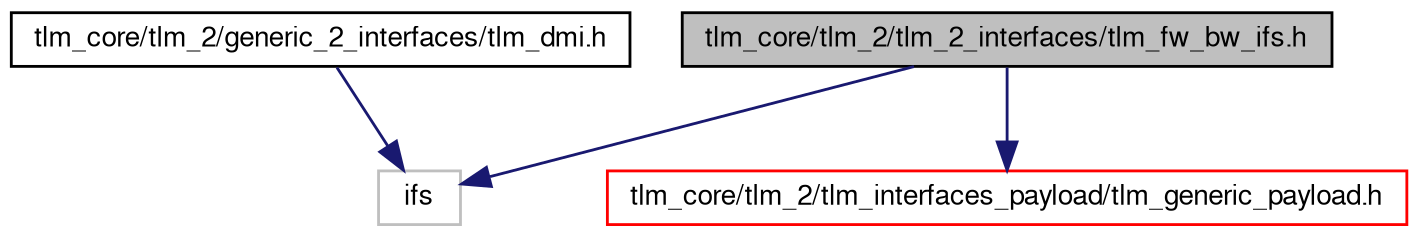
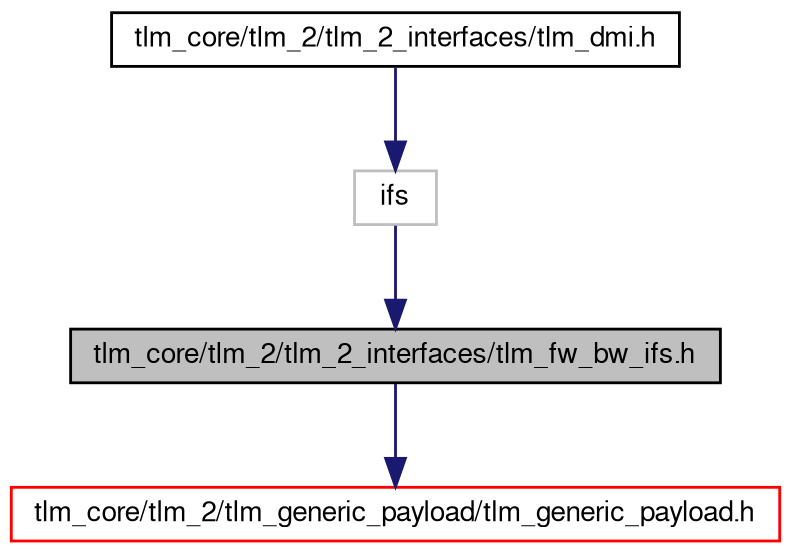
node "tlm_core/tlm_2/generic_2_interfaces/tlm_dmi.h": label "tlm_core/tlm_2/generic_2_interfaces/tlm_dmi.h" -> "tlm_core/tlm_2/tlm_2_interfaces/tlm_dmi.h"
edge "tlm_core/tlm_2/tlm_2_interfaces/tlm_fw_bw_ifs.h" -> "ifs": reversed
node "tlm_core/tlm_2/tlm_interfaces_payload/tlm_generic_payload.h": label "tlm_core/tlm_2/tlm_interfaces_payload/tlm_generic_payload.h" -> "tlm_core/tlm_2/tlm_generic_payload/tlm_generic_payload.h"
